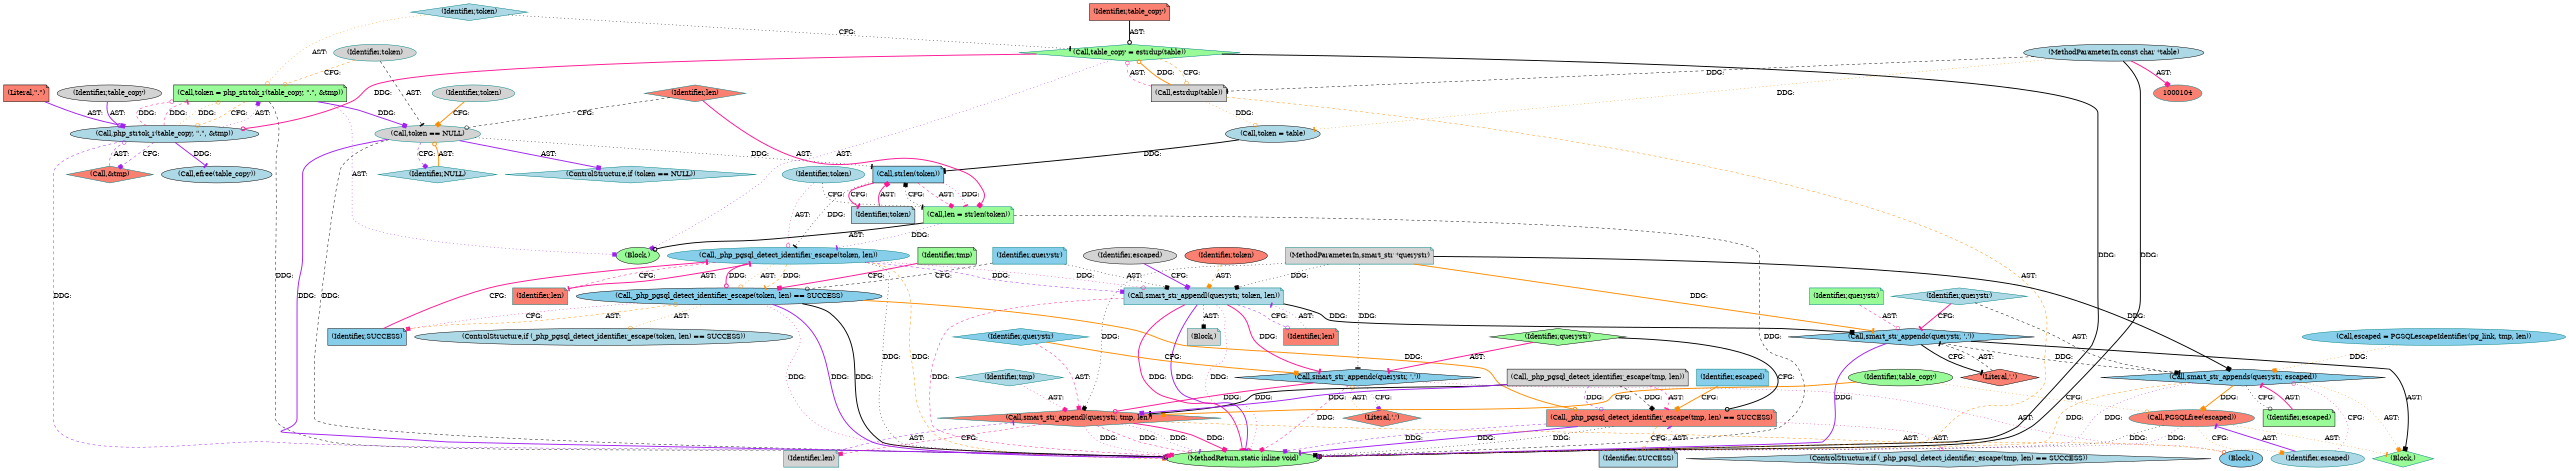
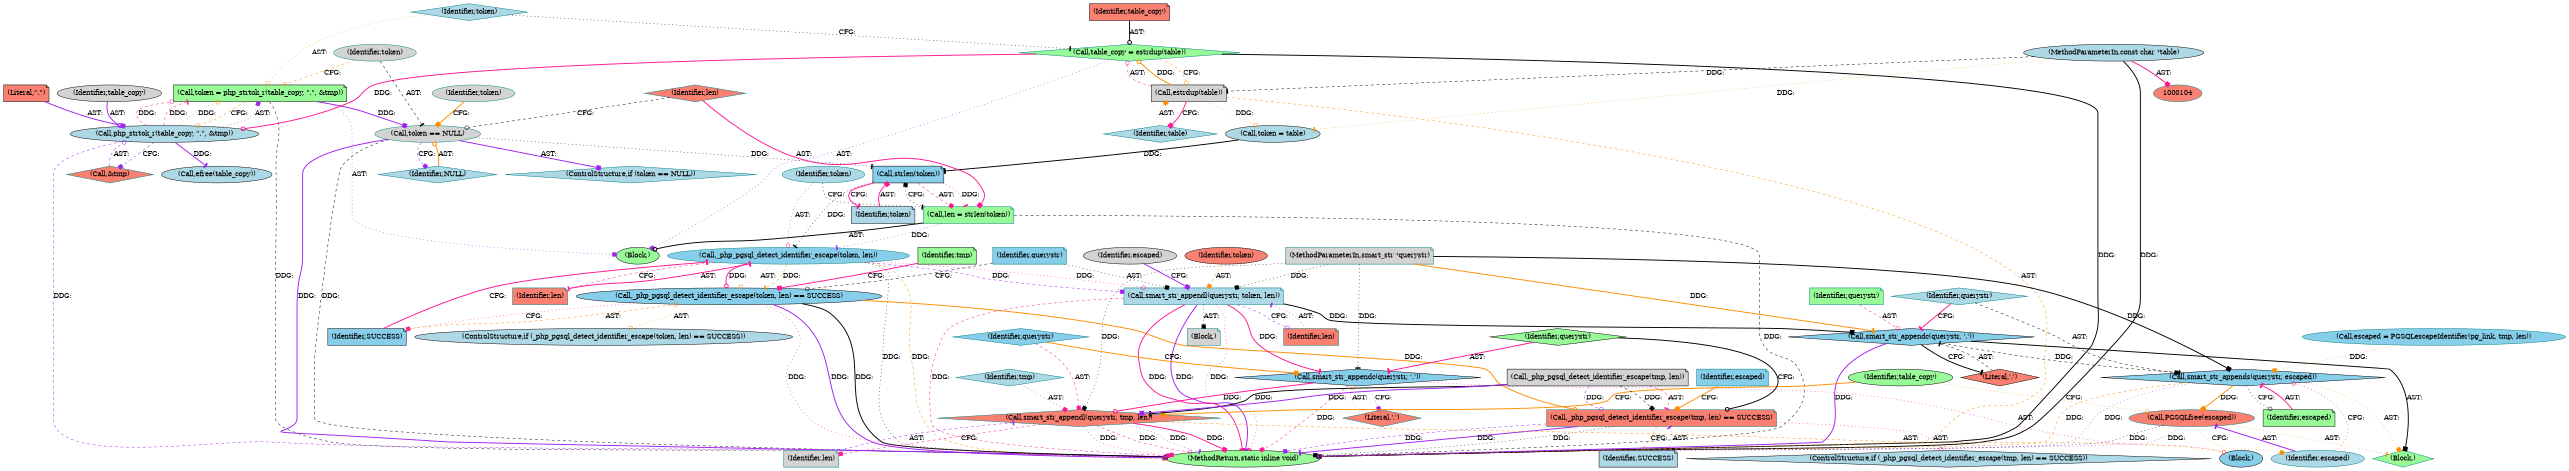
node "(Identifier,table)": added
